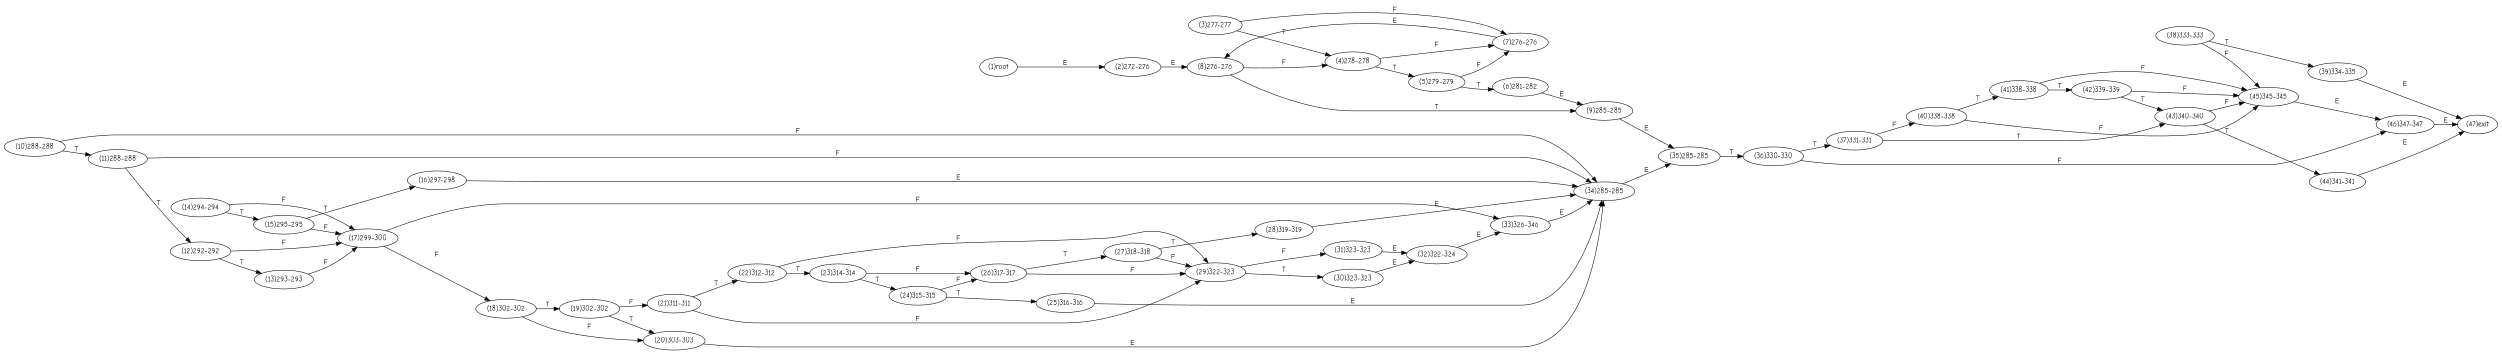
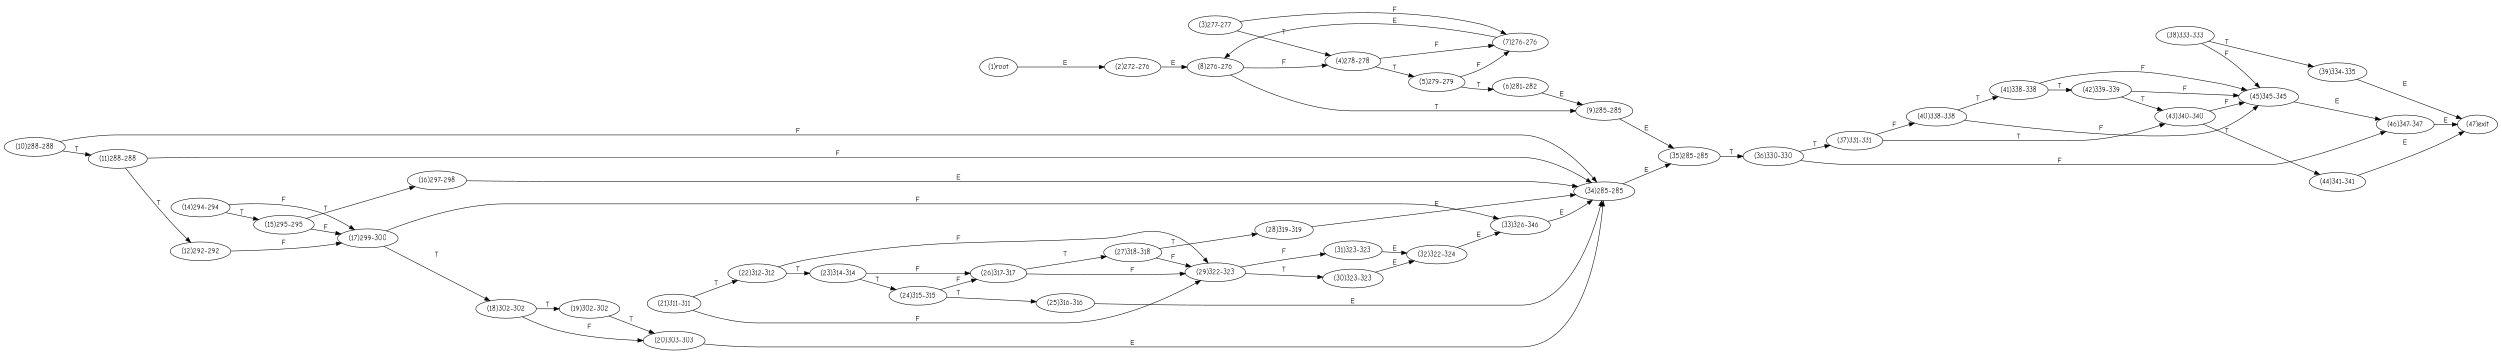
edge "(17)299-300" -> "(18)302-302": label "F" -> "T"
node "(13)293-293": removed
edge "(19)302-302" -> "(21)311-311": removed, label "F"
